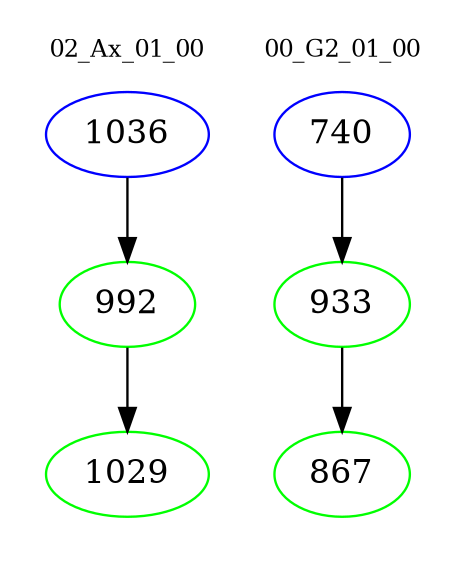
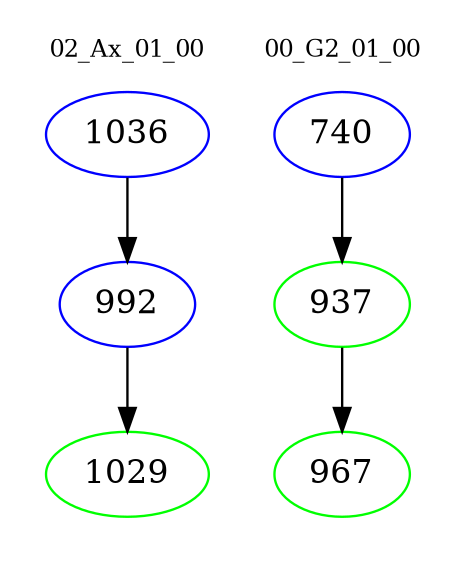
node "992": color green -> blue
node "933": label "933" -> "937"
node "867": label "867" -> "967"
